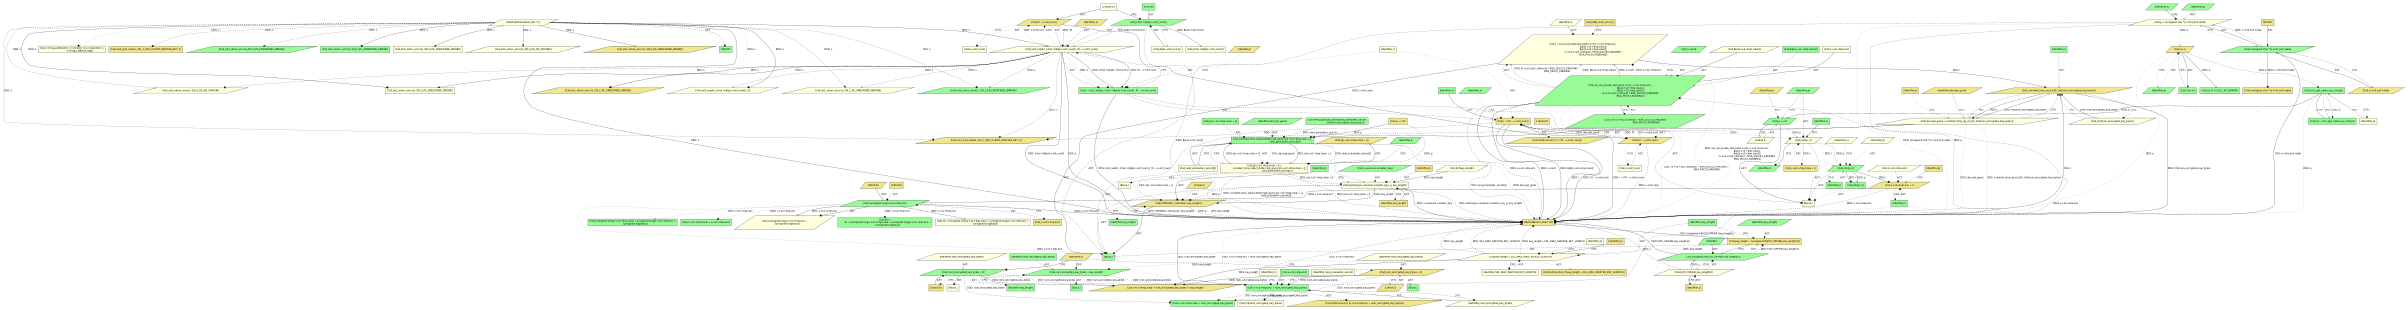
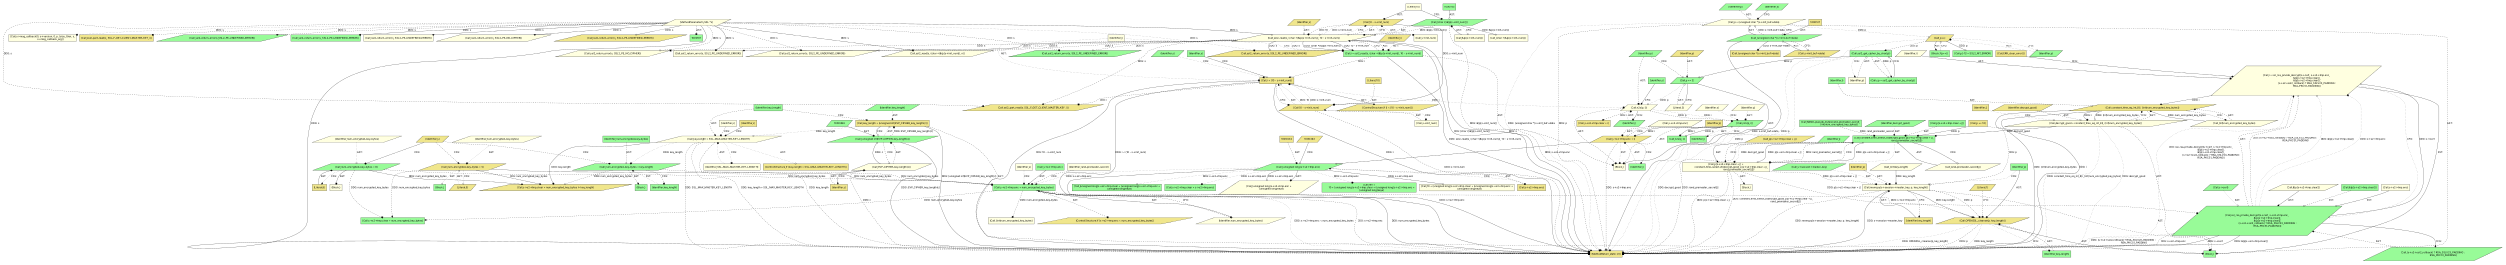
node "(Call,*(p++))": label "(Call,*(p++))" -> "(Block,*(p++))"
node "(Call,rand_premaster_secret[j])": shape box -> parallelogram
edge "(MethodReturn,static int)" -> "(Call,key_length = (unsigned int)EVP_CIPHER_key_length(c))": reversed
